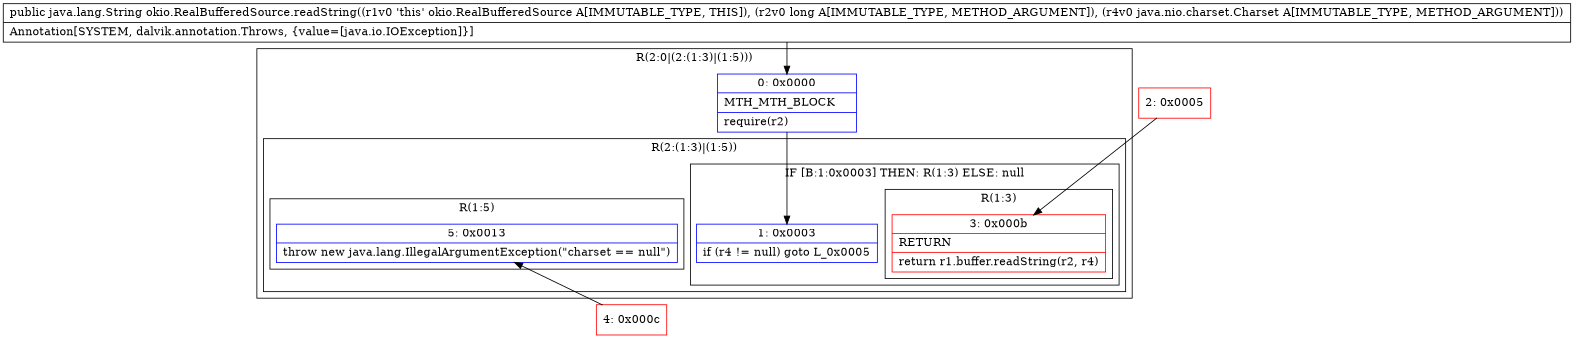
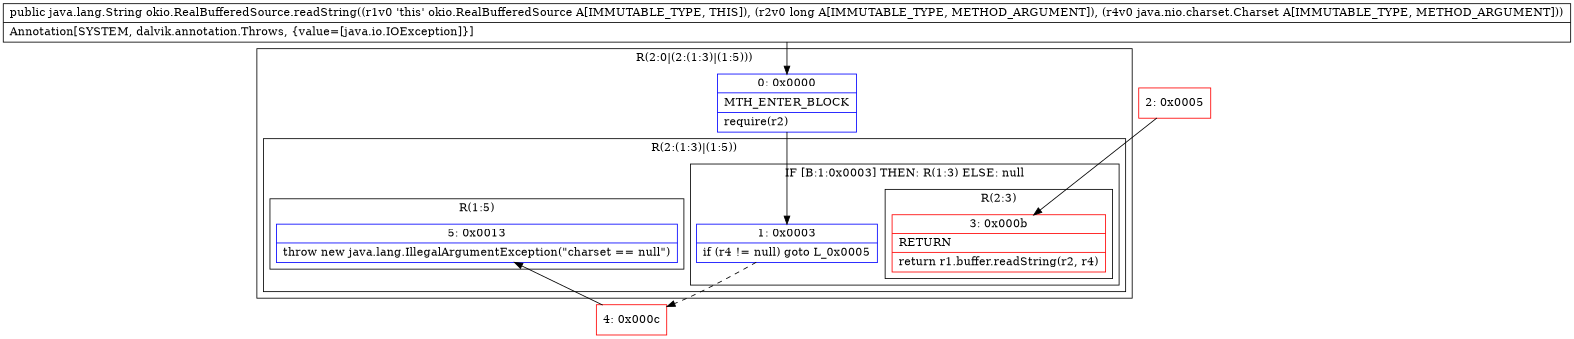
node "0: 0x0000": text "MTH_MTH_BLOCK" -> "MTH_ENTER_BLOCK"
cluster "R(1:3)": label "R(1:3)" -> "R(2:3)"
edge "1: 0x0003" -> "4: 0x000c": added
